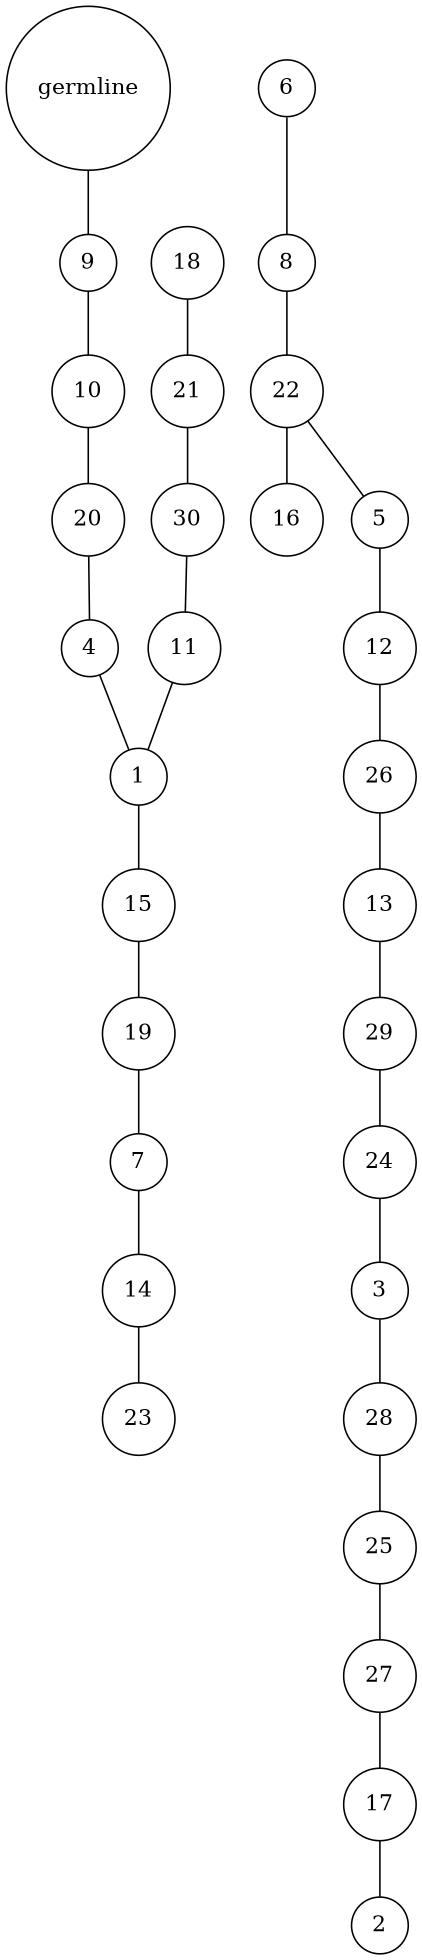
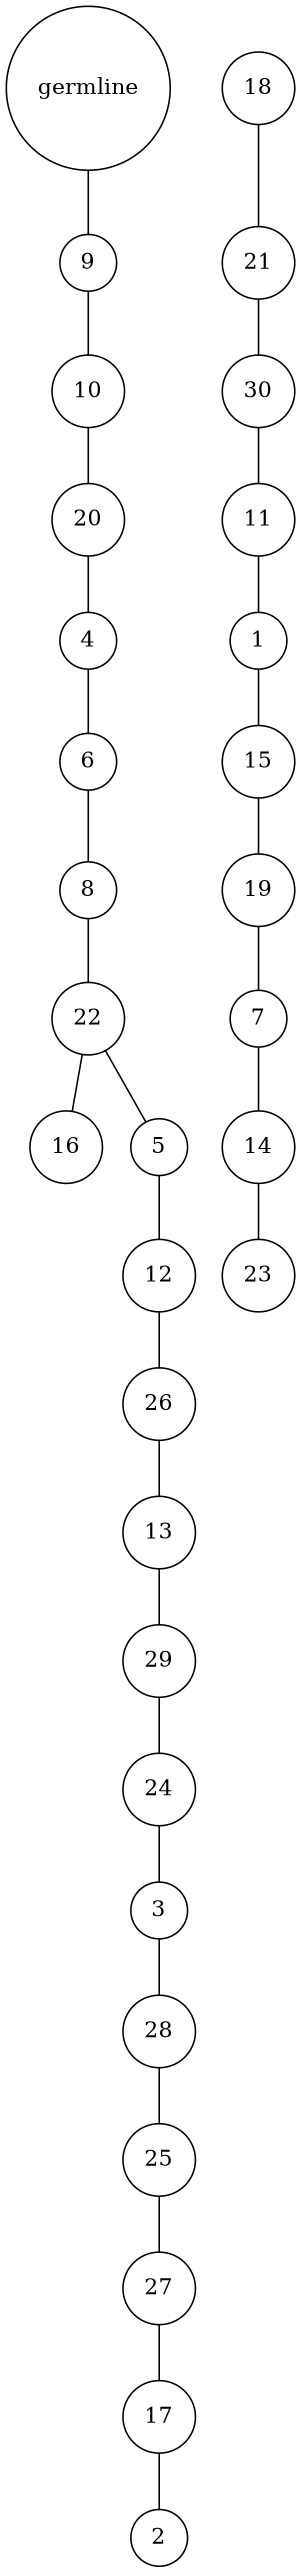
edge "4" -- "1": now "4" -- "6"
